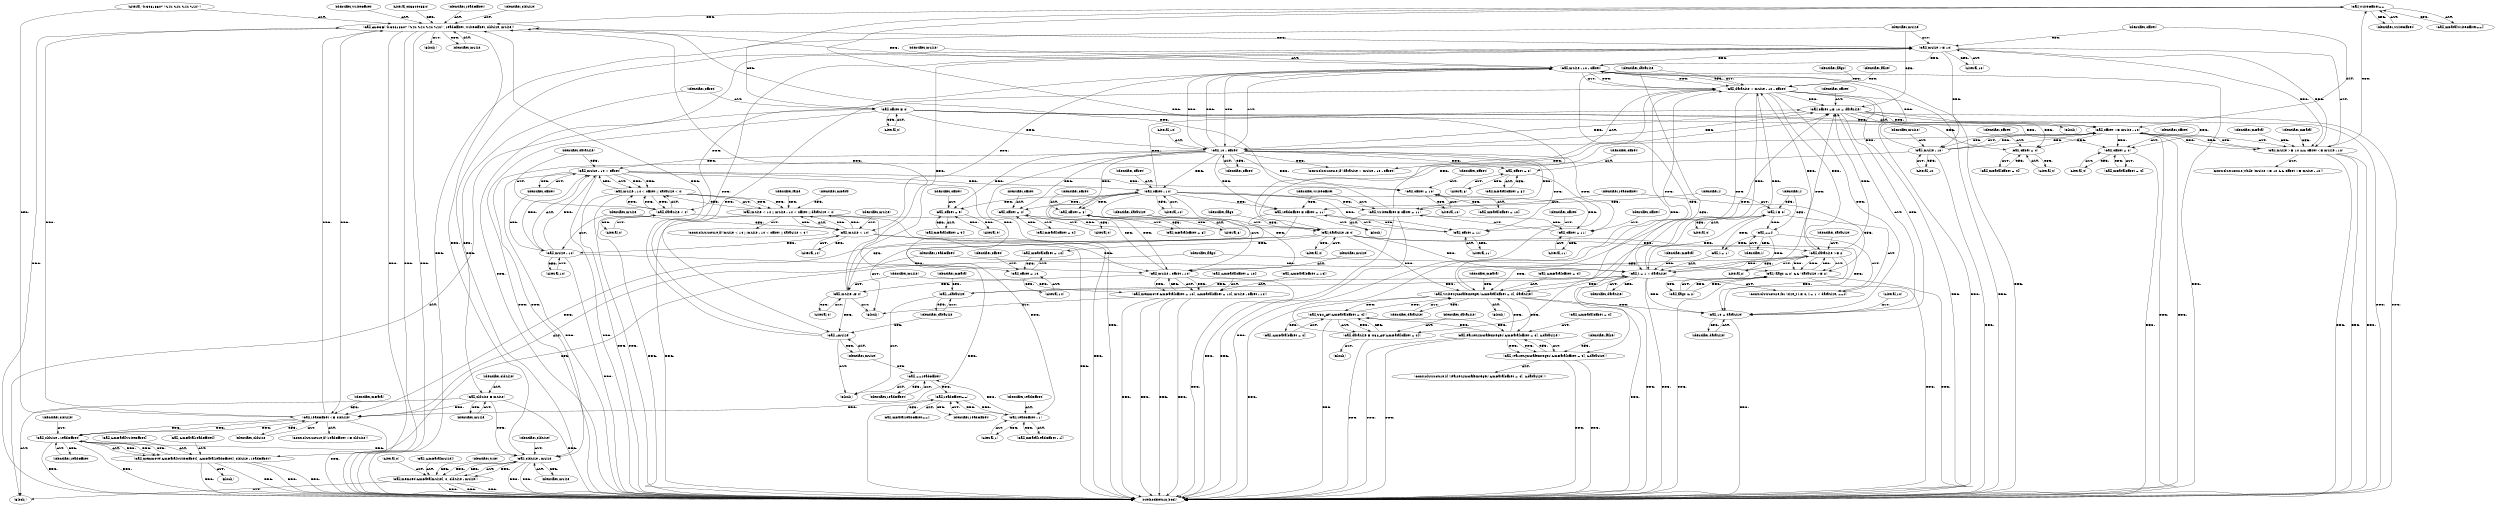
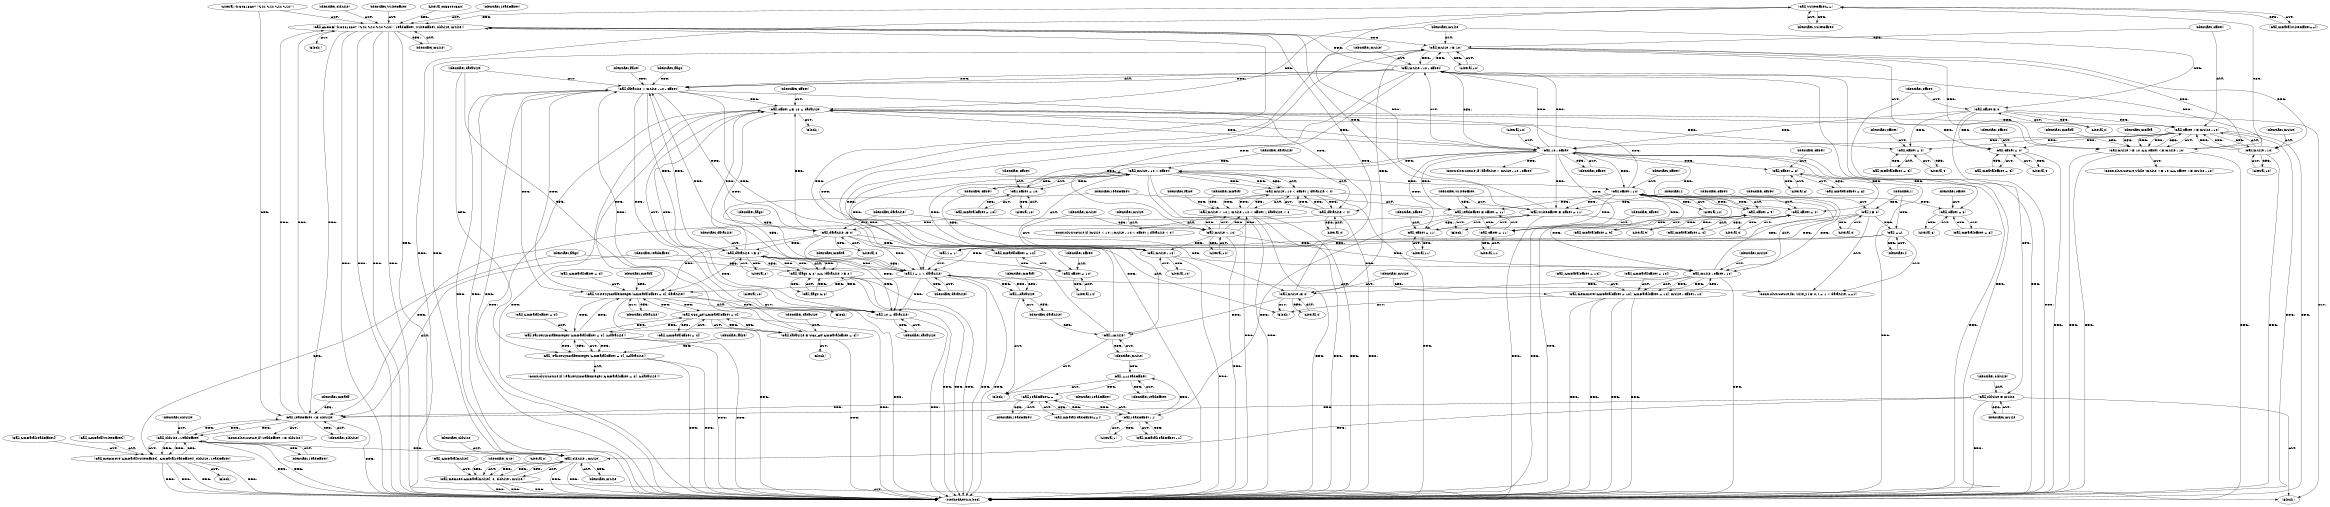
edge "(Call,dataSize > mSize - 10 - offset)" -> "(Call,mSize - 10 - offset)": removed, label "CFG:"
edge "(Call,dataSize > mSize - 10 - offset)" -> "(ControlStructure,if (dataSize > mSize - 10 - offset))": removed, label "AST:"
edge "(Call,mSize - 10)" -> "(Call,oldSize - mSize)": removed, label "DDG:"
